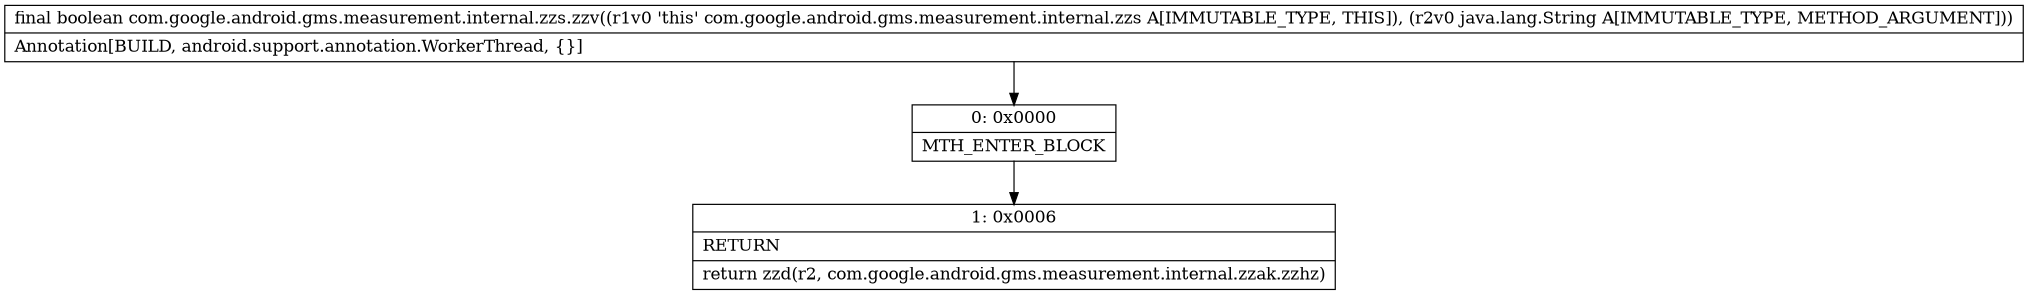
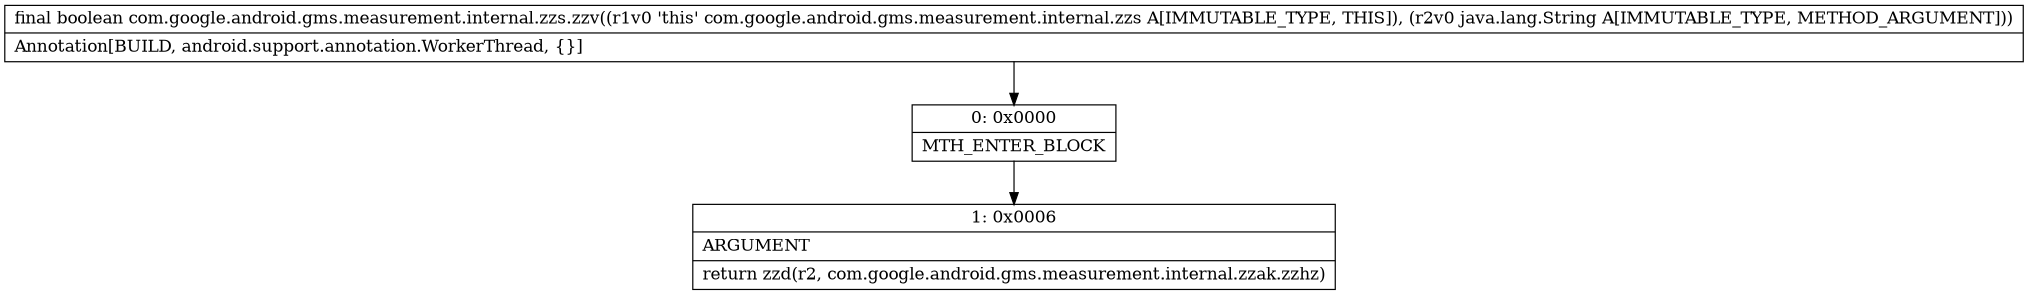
node "1: 0x0006": text "RETURN" -> "ARGUMENT"
